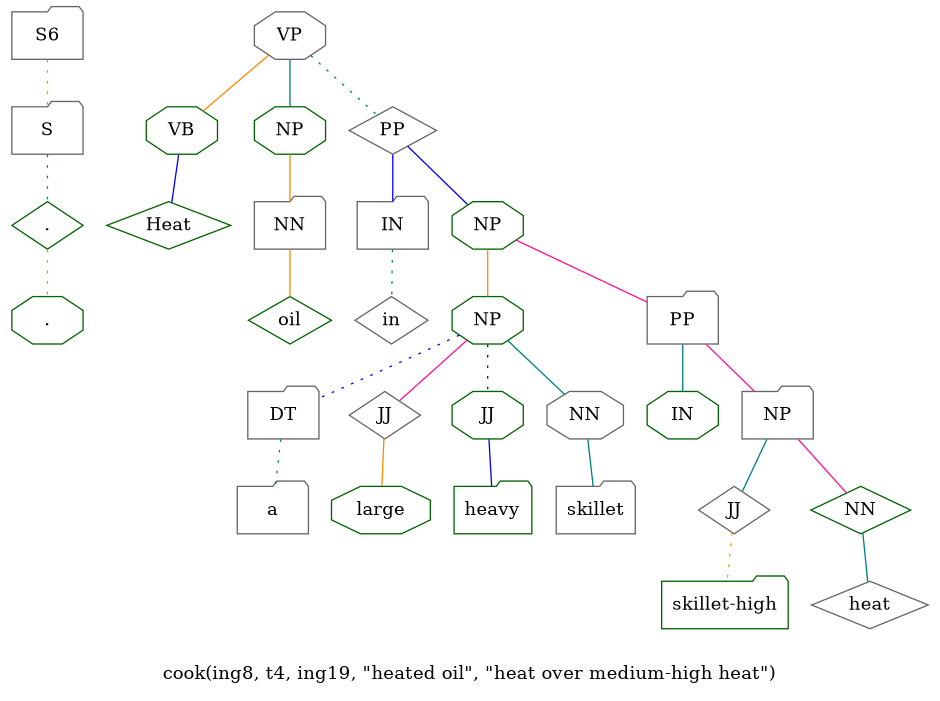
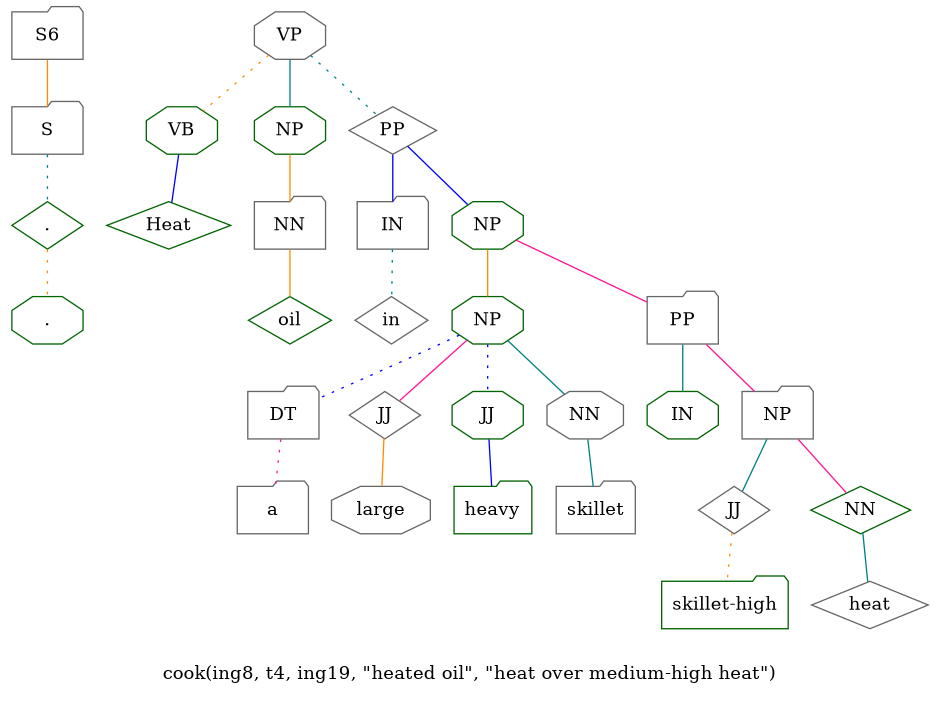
edge "S6" -- "S": style dotted -> solid
edge "VP" -- "VB": style solid -> dotted
edge "DT" -- "a": color teal -> deeppink
node "large": color darkgreen -> gray40
